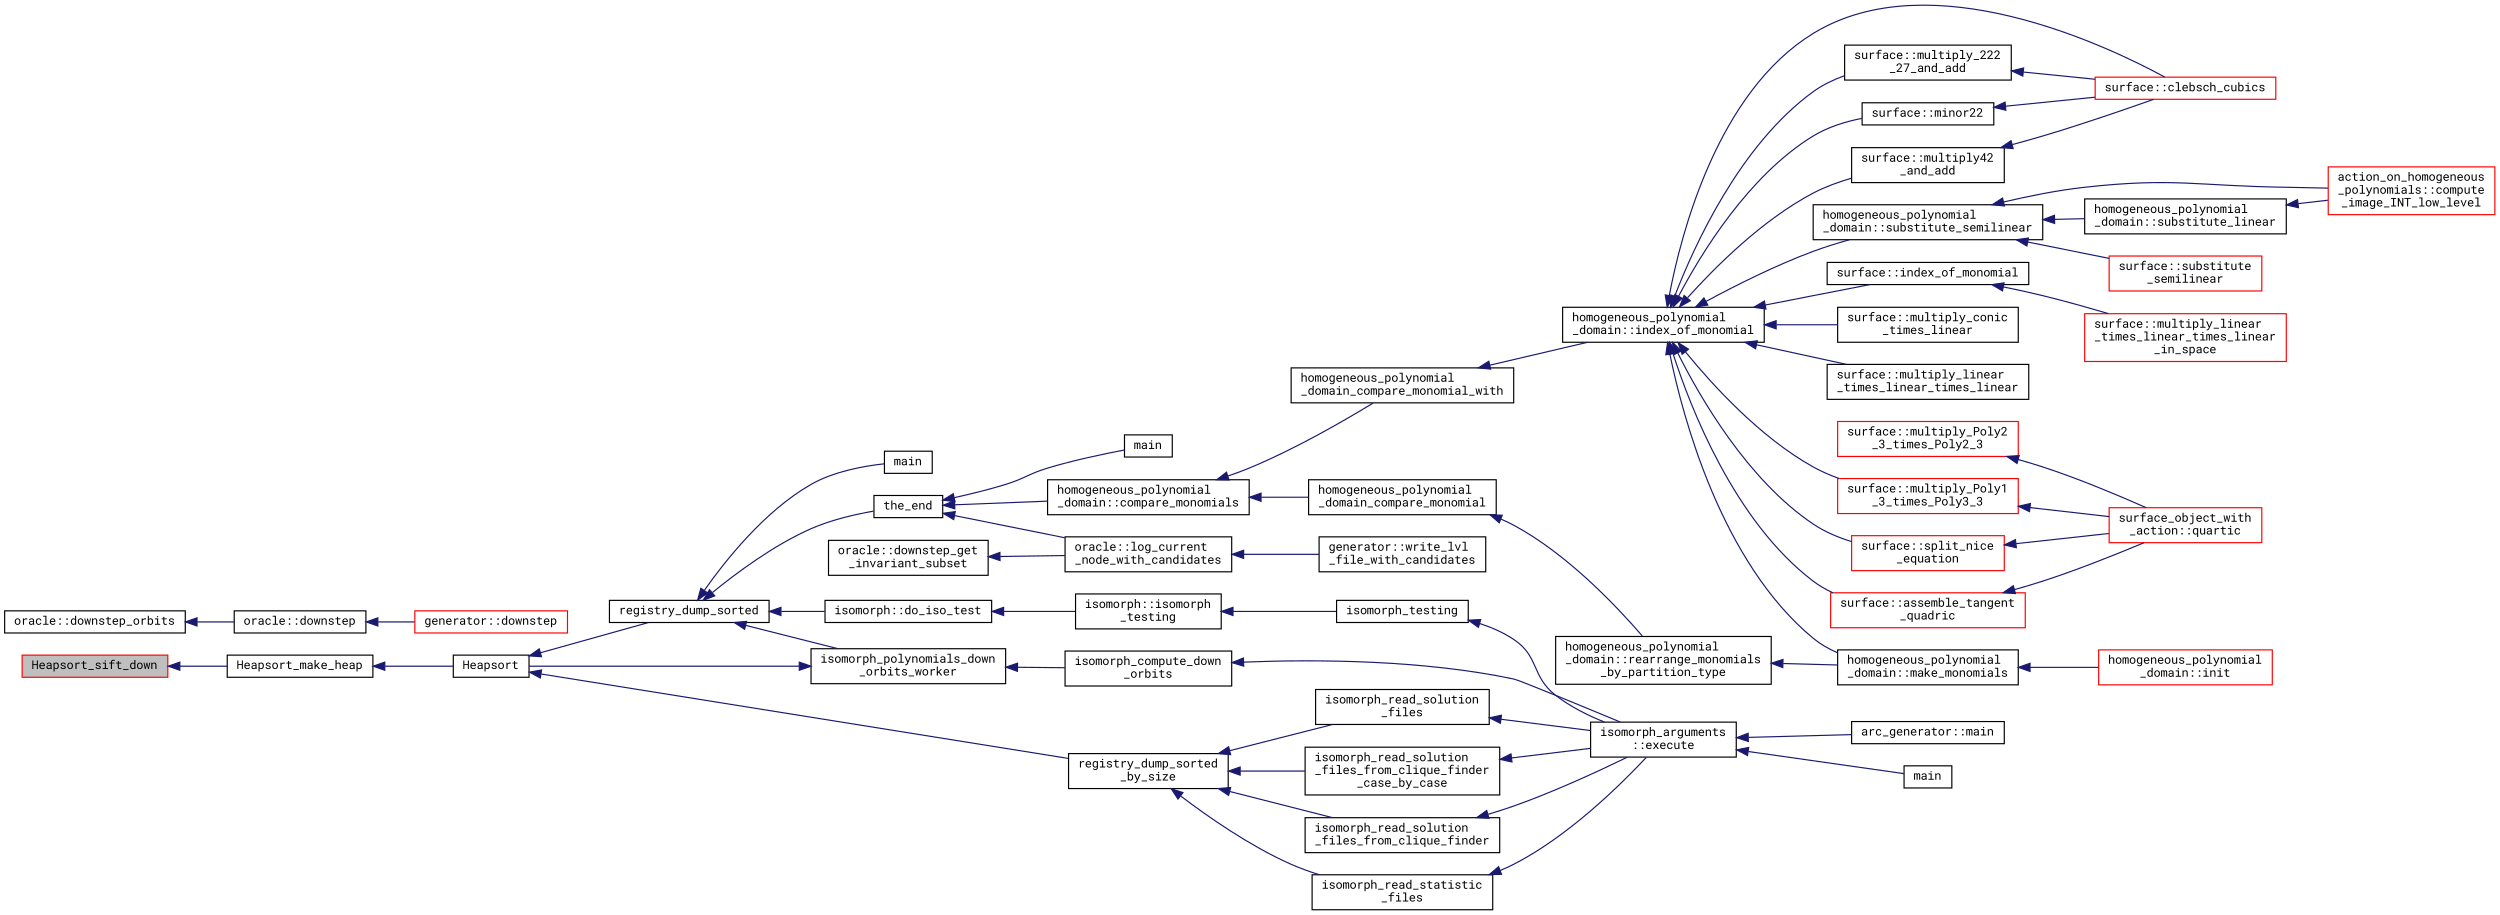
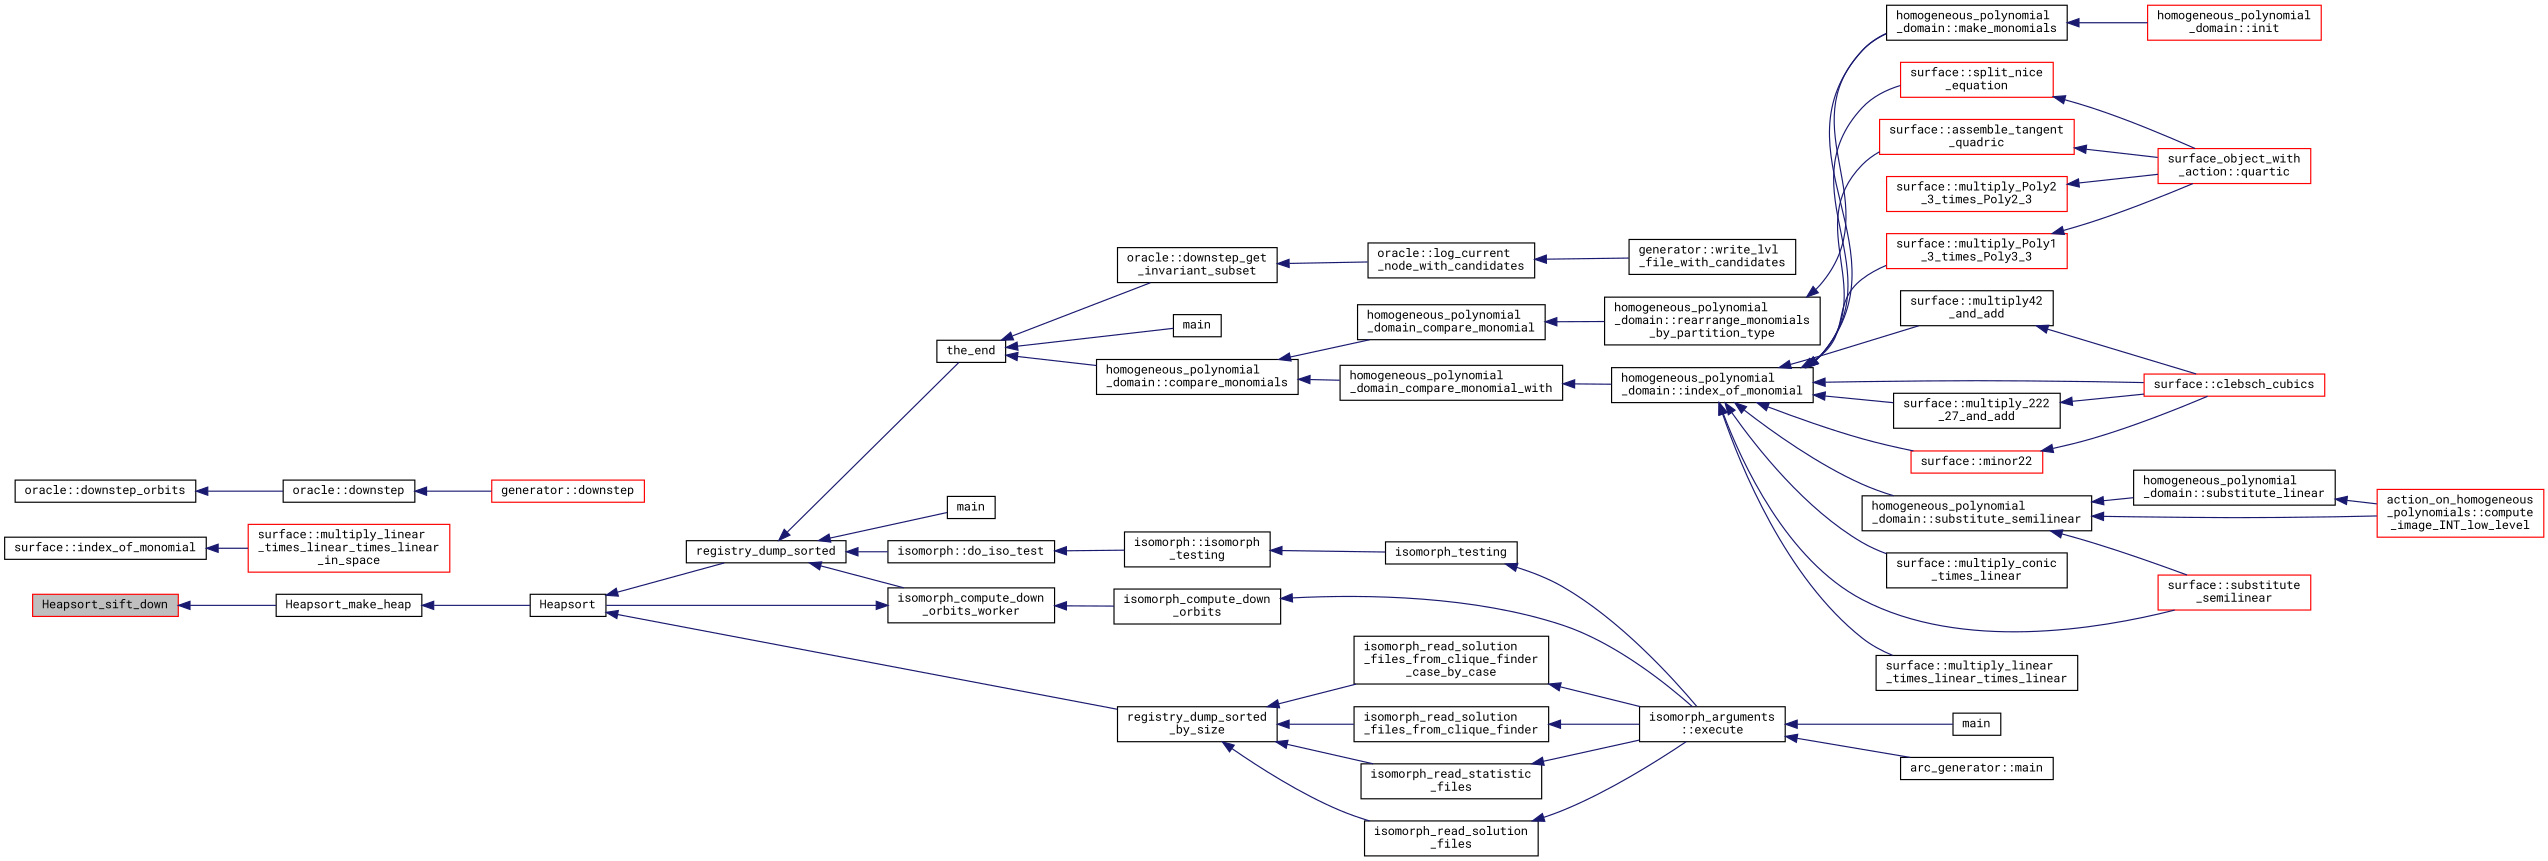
node "surface::minor22": color black -> red
edge "surface::index_of_monomial" -> "homogeneous_polynomial _domain::index_of_monomial": now "surface::substitute _semilinear" -> "homogeneous_polynomial _domain::index_of_monomial"
edge "oracle::log_current _node_with_candidates" -> "the_end": now "oracle::downstep_get _invariant_subset" -> "the_end"
node "isomorph_polynomials_down _orbits_worker": label "isomorph_polynomials_down _orbits_worker" -> "isomorph_compute_down _orbits_worker"
